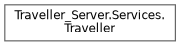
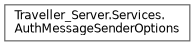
node "Traveller_Server.Services. Traveller": label "Traveller_Server.Services. Traveller" -> "Traveller_Server.Services. AuthMessageSenderOptions"
